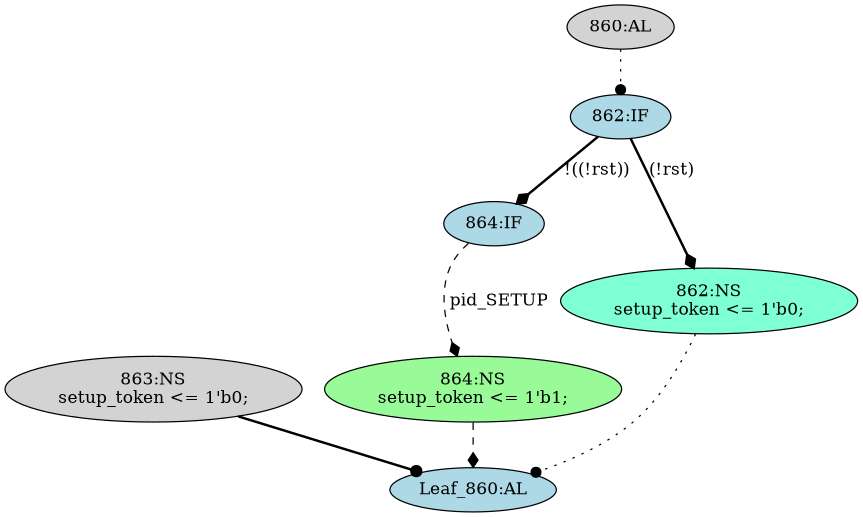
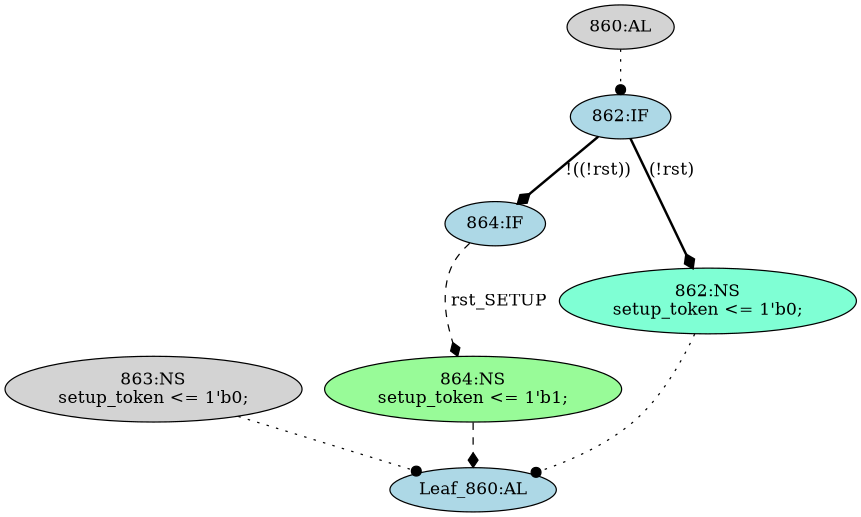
edge "864:IF" -> "864:NS setup_token <= 1'b1;": label "pid_SETUP" -> "rst_SETUP"
edge "863:NS setup_token <= 1'b0;" -> "Leaf_860:AL": style bold -> dotted
